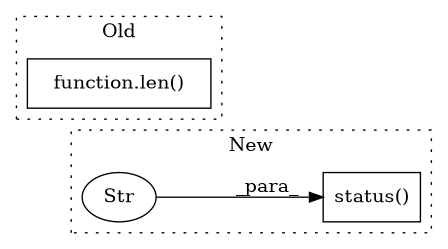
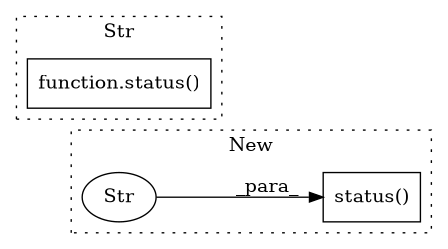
cluster "Old": label "Old" -> "Str"
node "function.len()": label "function.len()" -> "function.status()"
